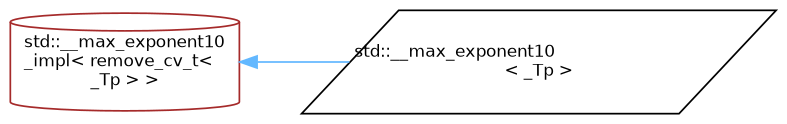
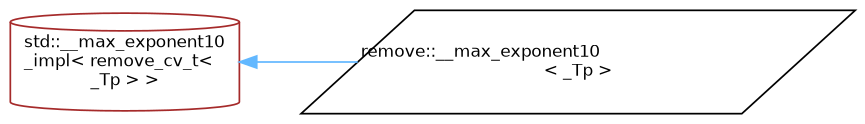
node "std::__max_exponent10 < _Tp >": label "std::__max_exponent10 < _Tp >" -> "remove::__max_exponent10 < _Tp >"
